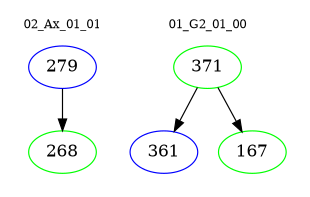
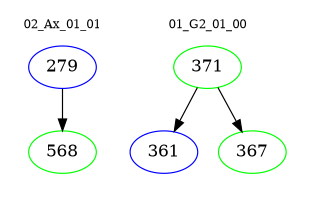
node "268": label "268" -> "568"
node "167": label "167" -> "367"
